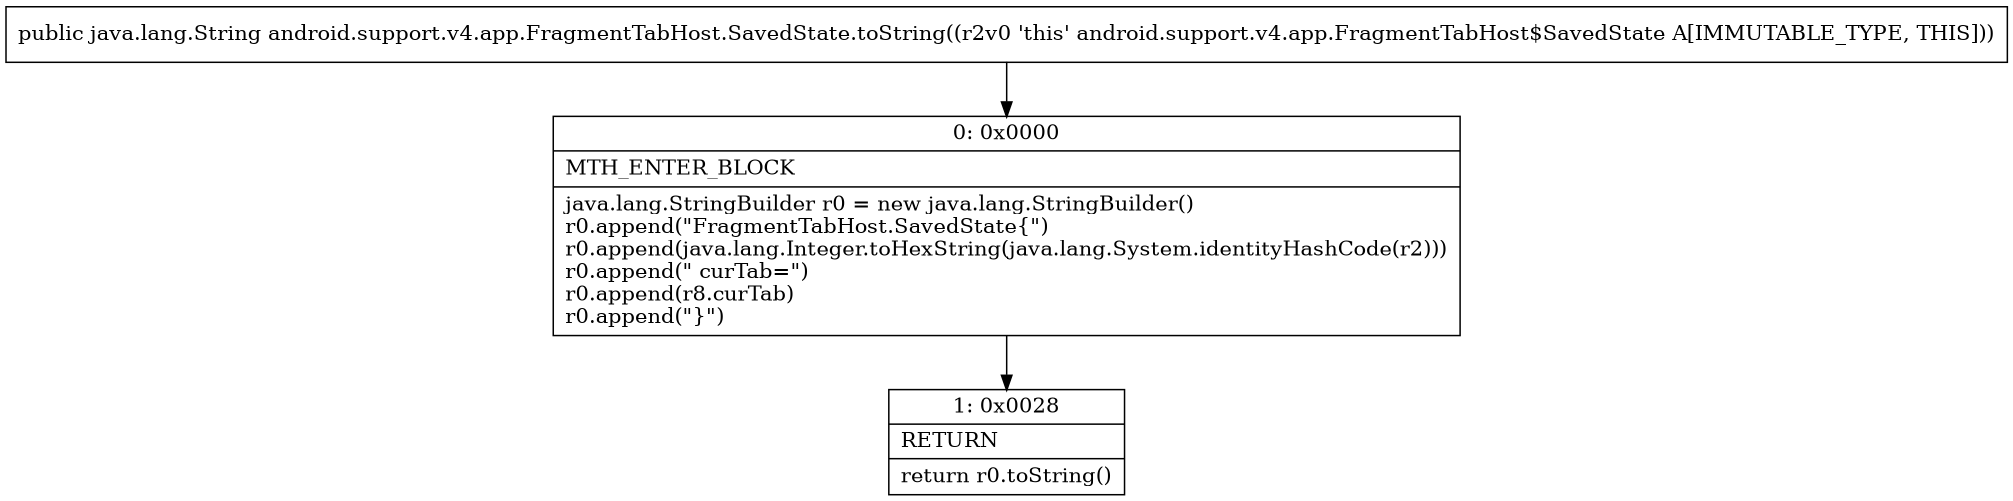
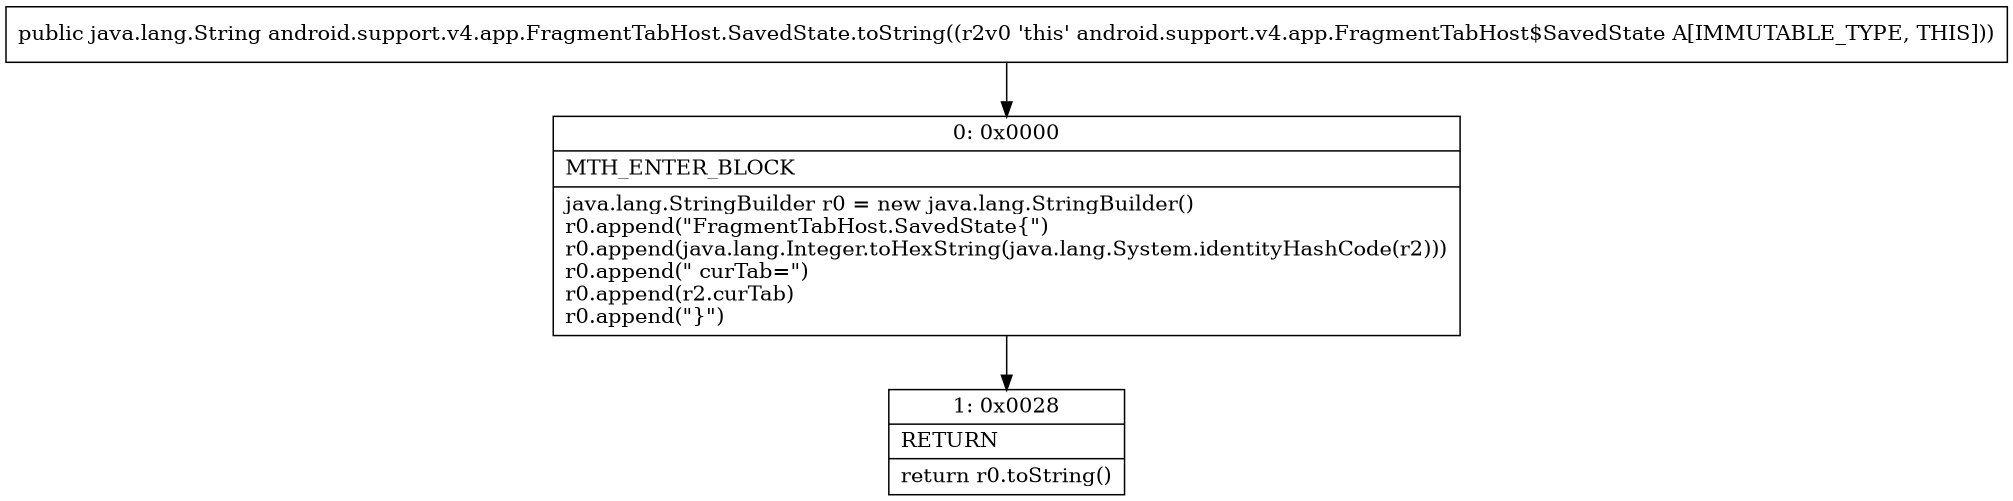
node "0: 0x0000": text "r0.append(r8.curTab)" -> "r0.append(r2.curTab)"
